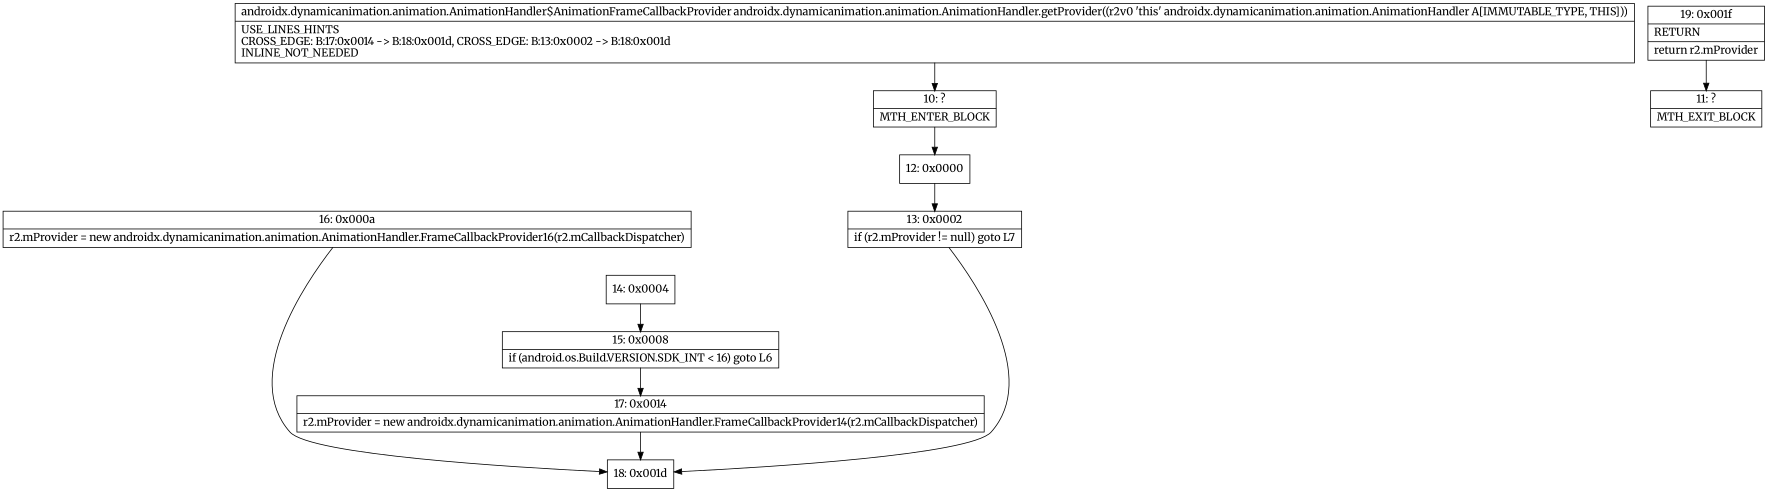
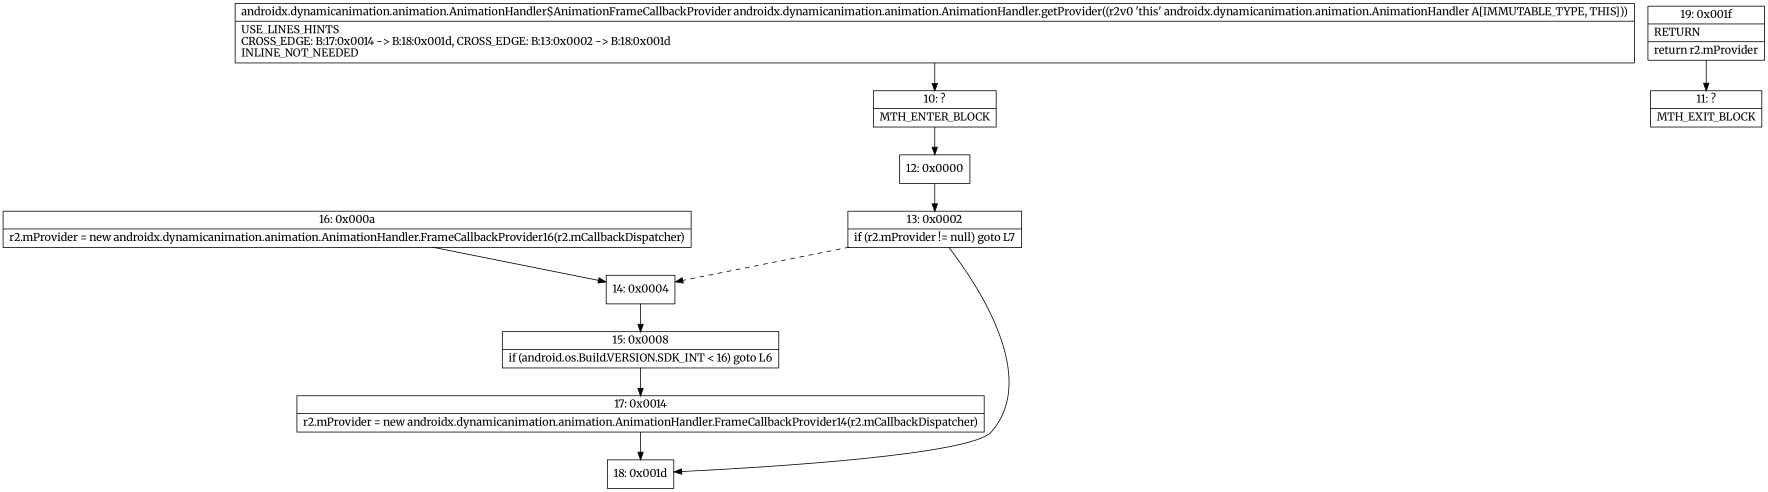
edge "13: 0x0002" -> "14: 0x0004": added
edge "16: 0x000a" -> "18: 0x001d": now "16: 0x000a" -> "14: 0x0004"
